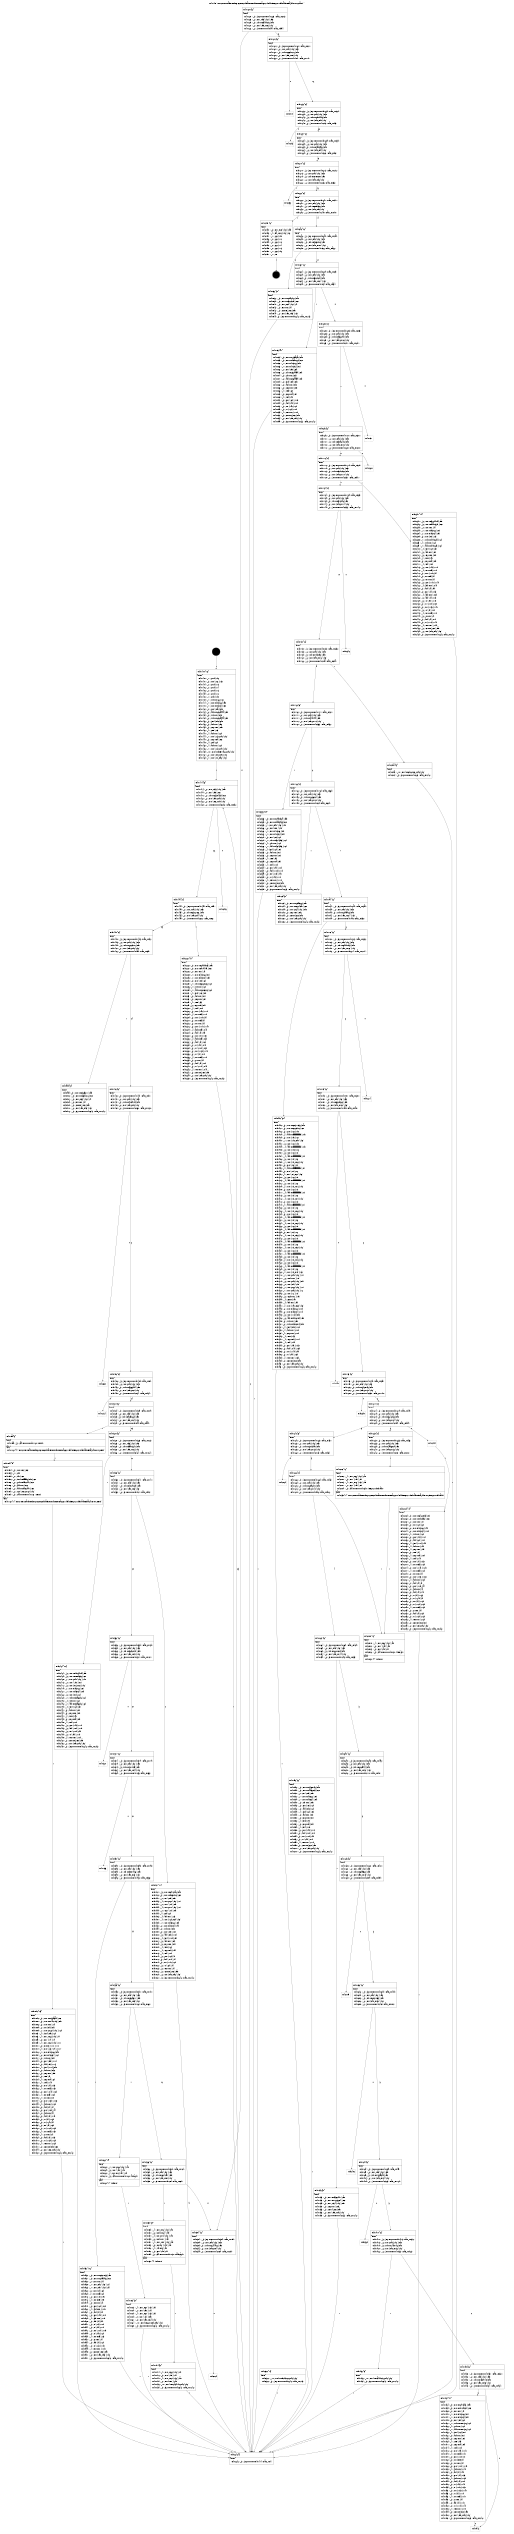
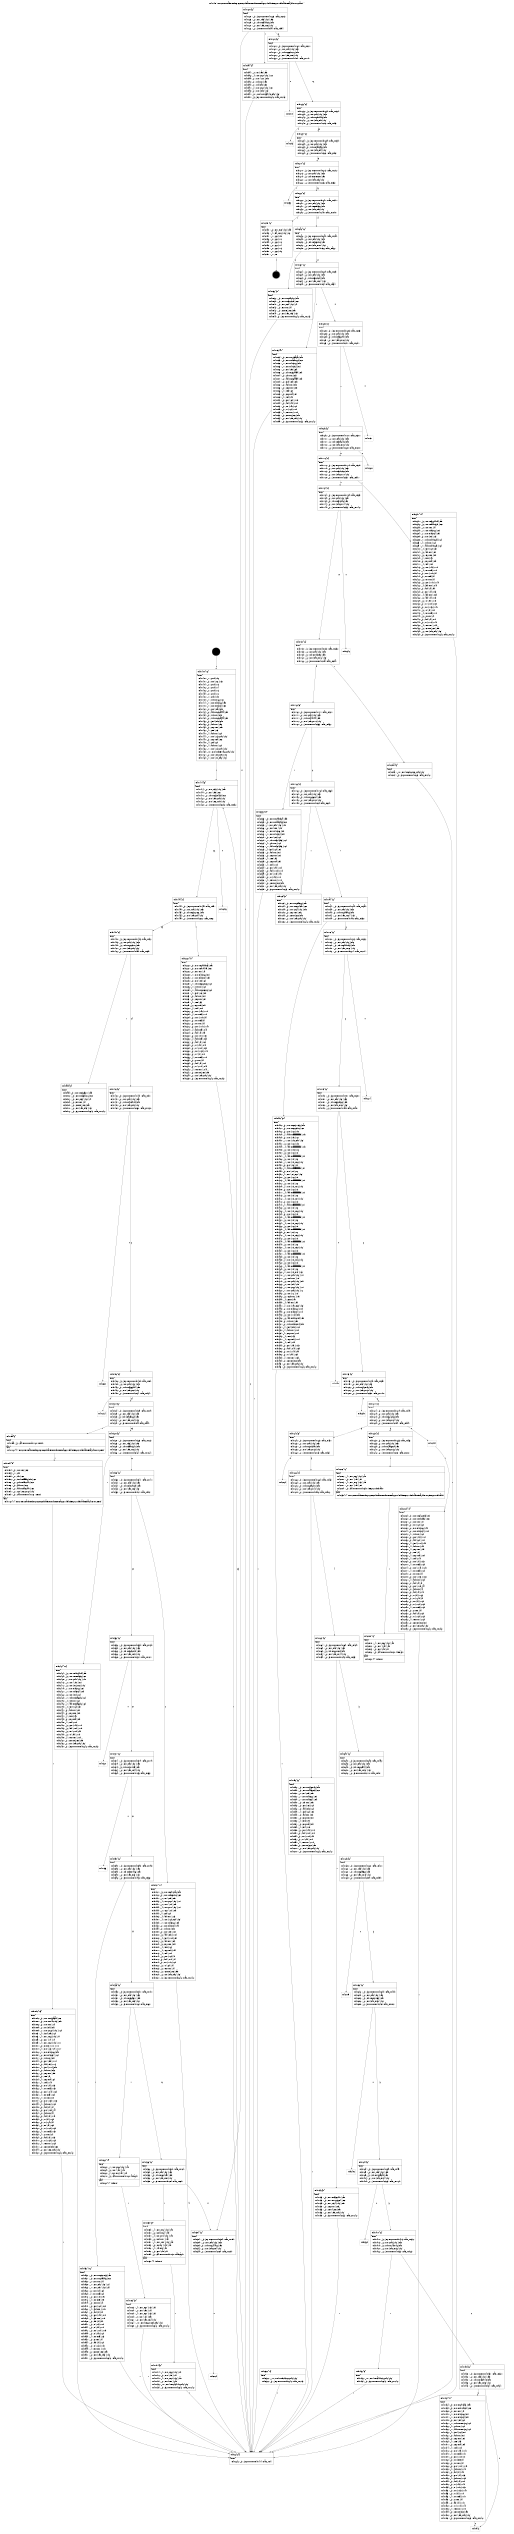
node "0x401f94 [34]": added
edge "0x401868 [28]" -> "0x40201e [15]": now "0x401868 [28]" -> "0x401fb6 [86]"
edge "0x4018a0 [28]" -> "0x4018bc [28]": removed, label "3"
